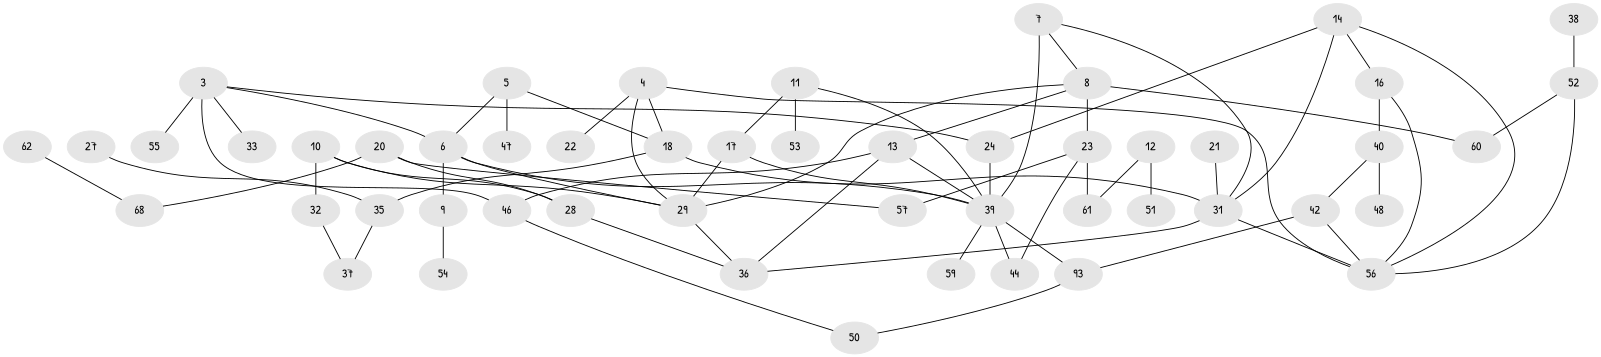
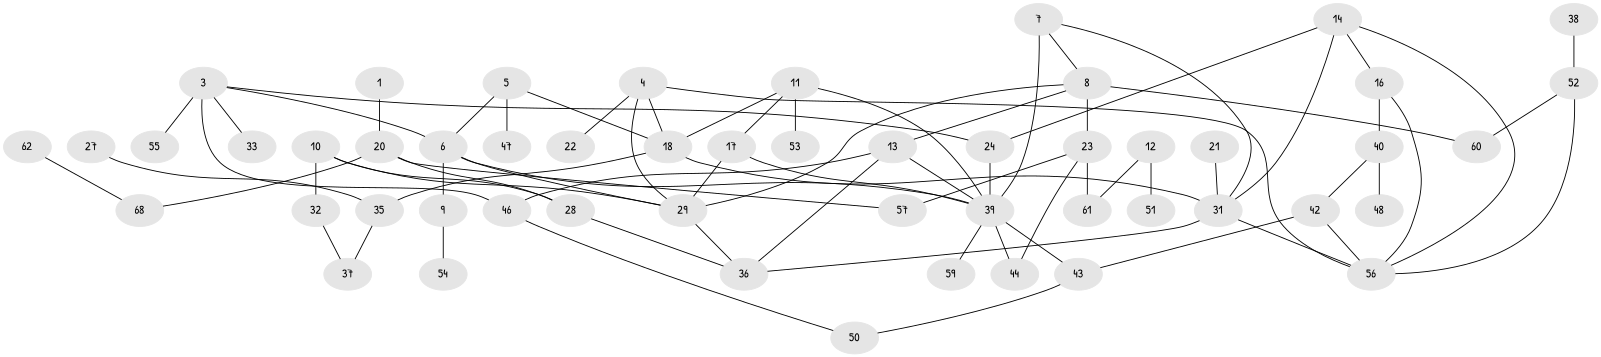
node "1": added
edge "11" -- "18": added
node "93": label "93" -> "43"
